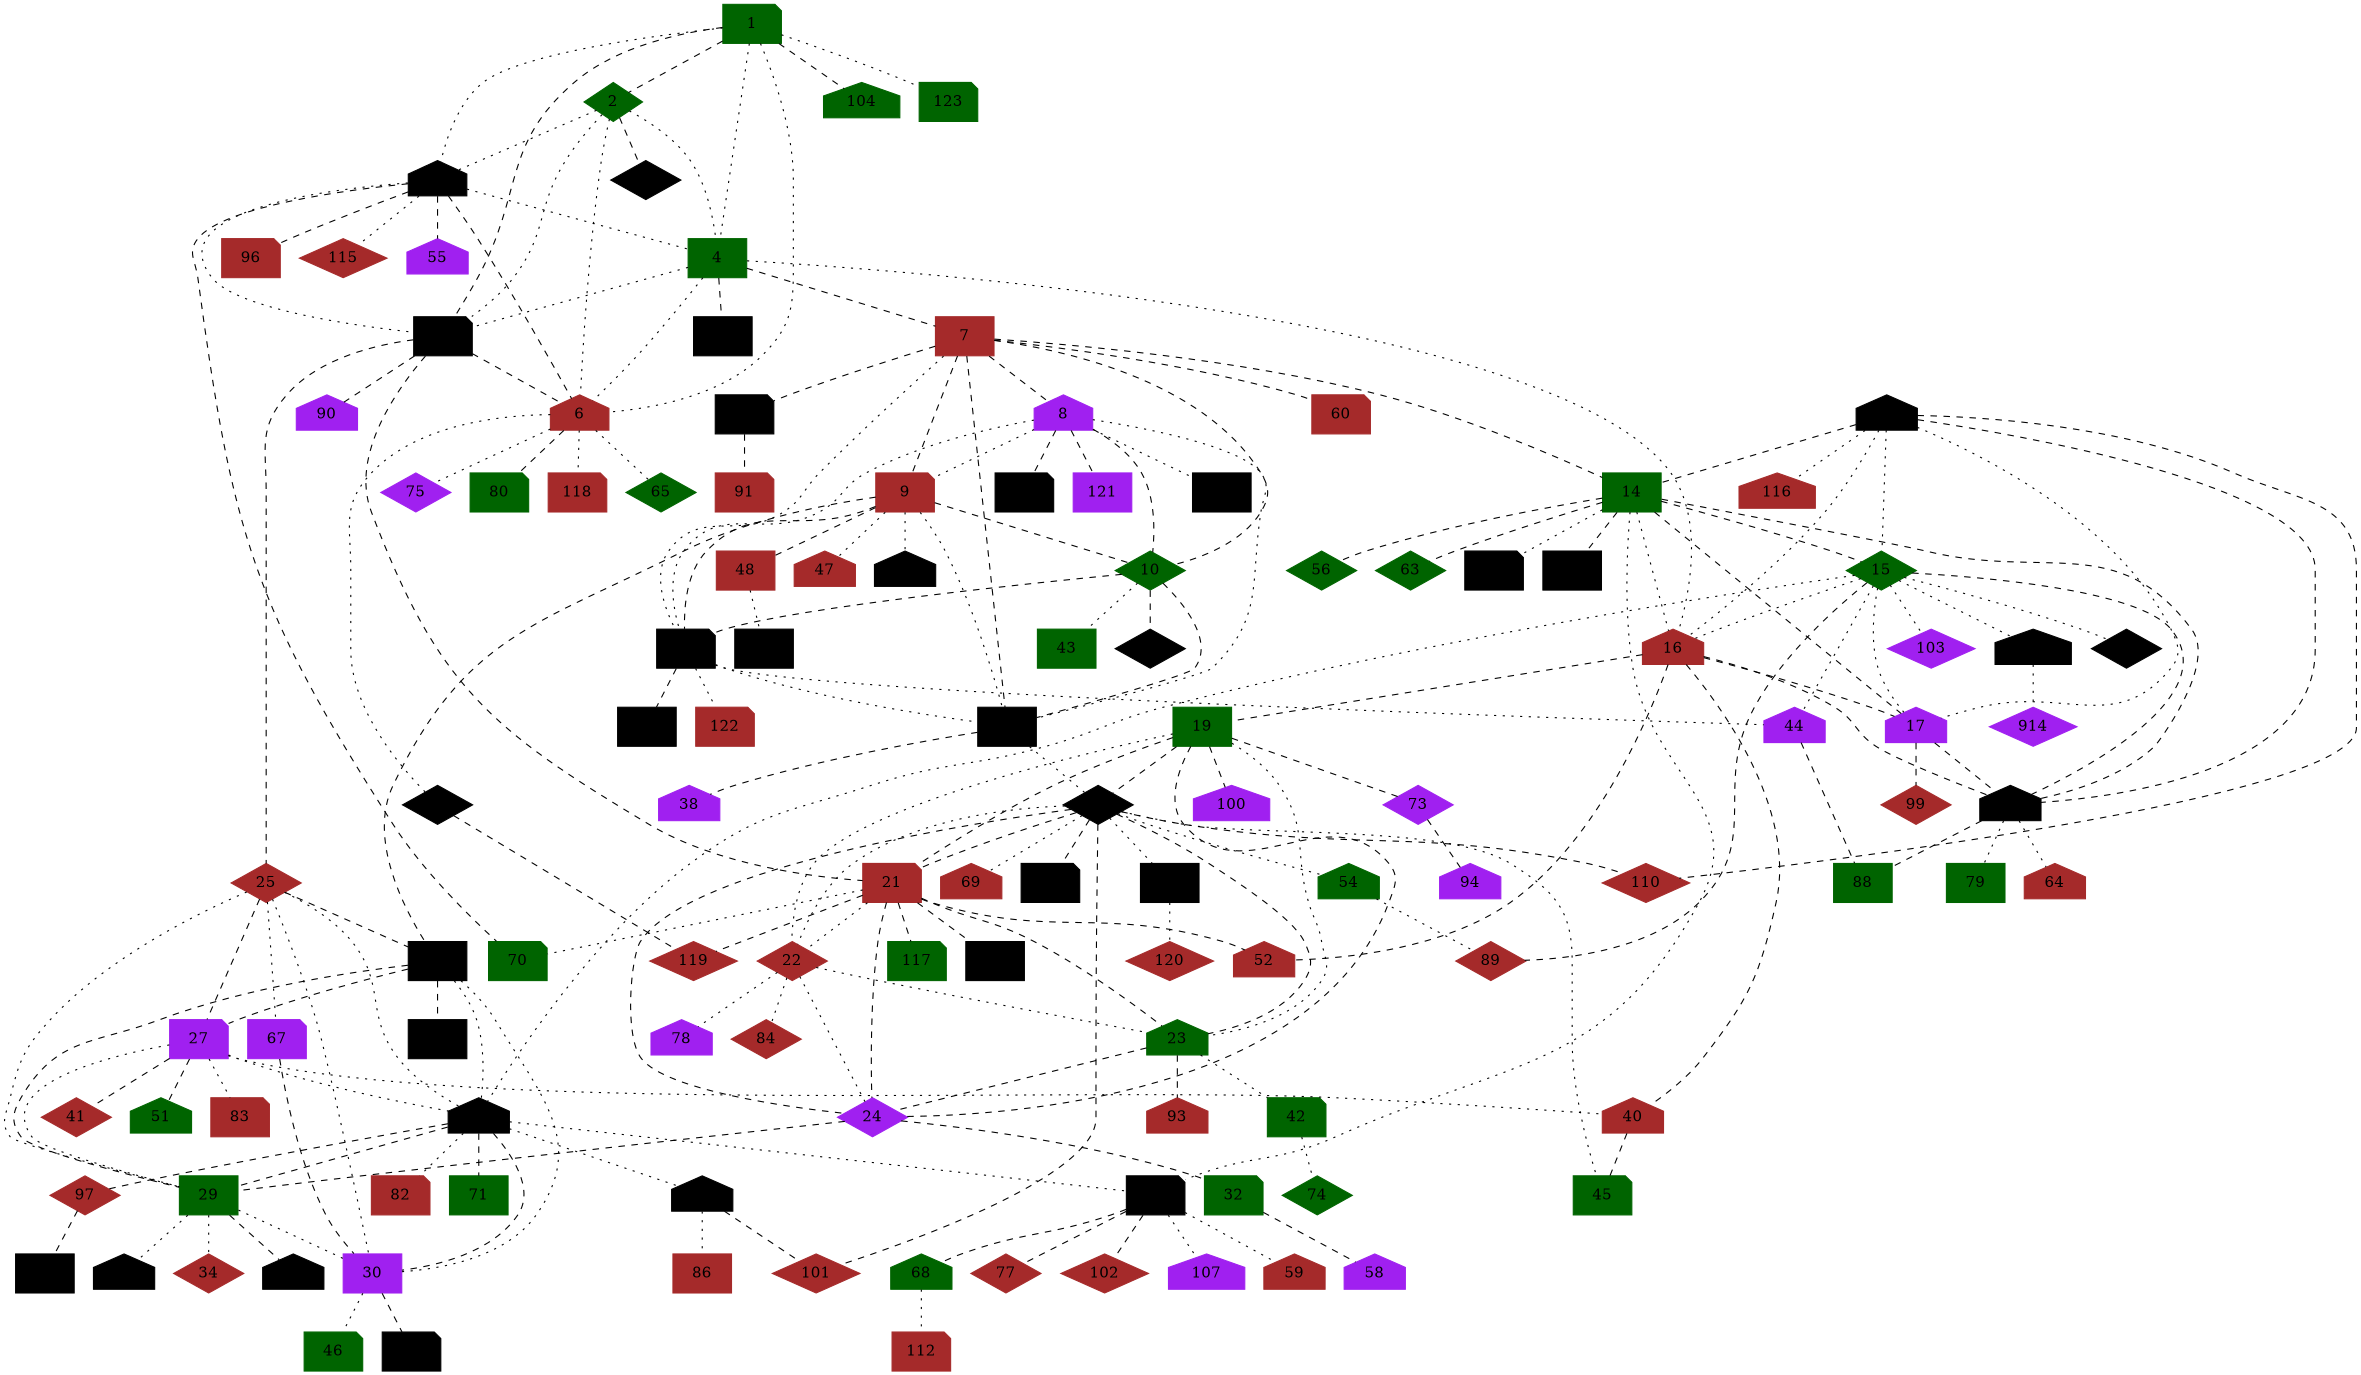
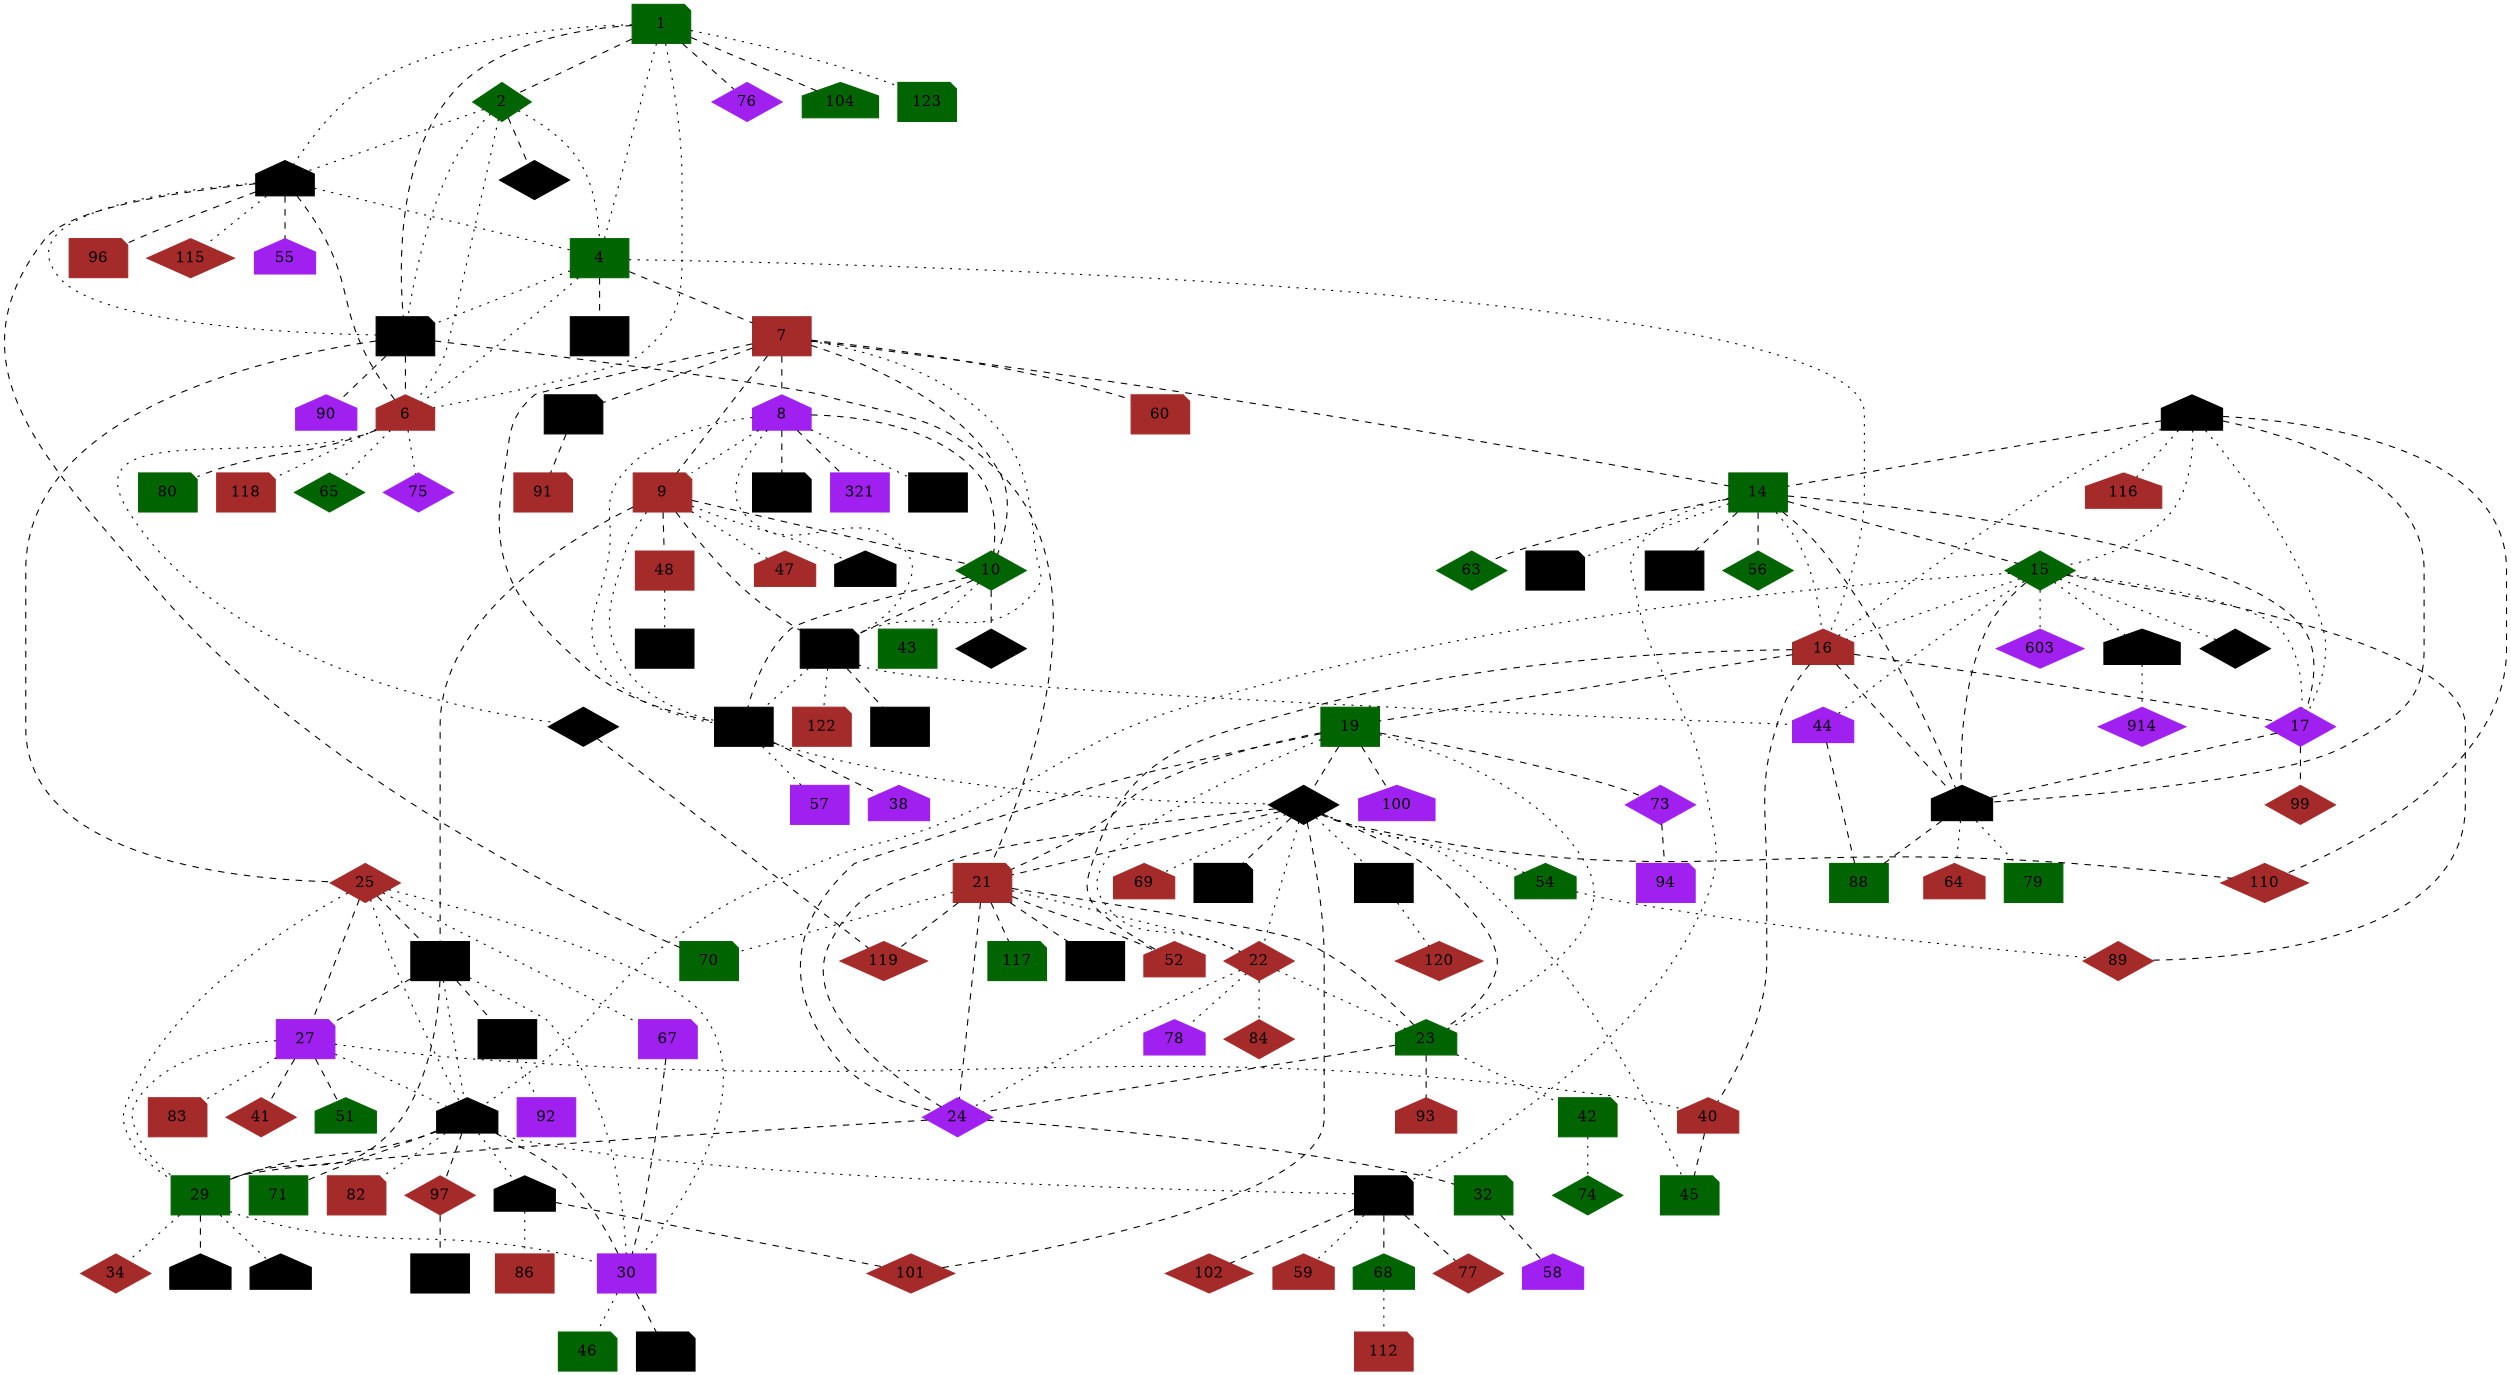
node "76": added
node "121": label "121" -> "321"
node "103": label "103" -> "603"
node "17": shape house -> diamond
node "57": added
node "94": shape house -> note
node "92": added
node "107": removed
